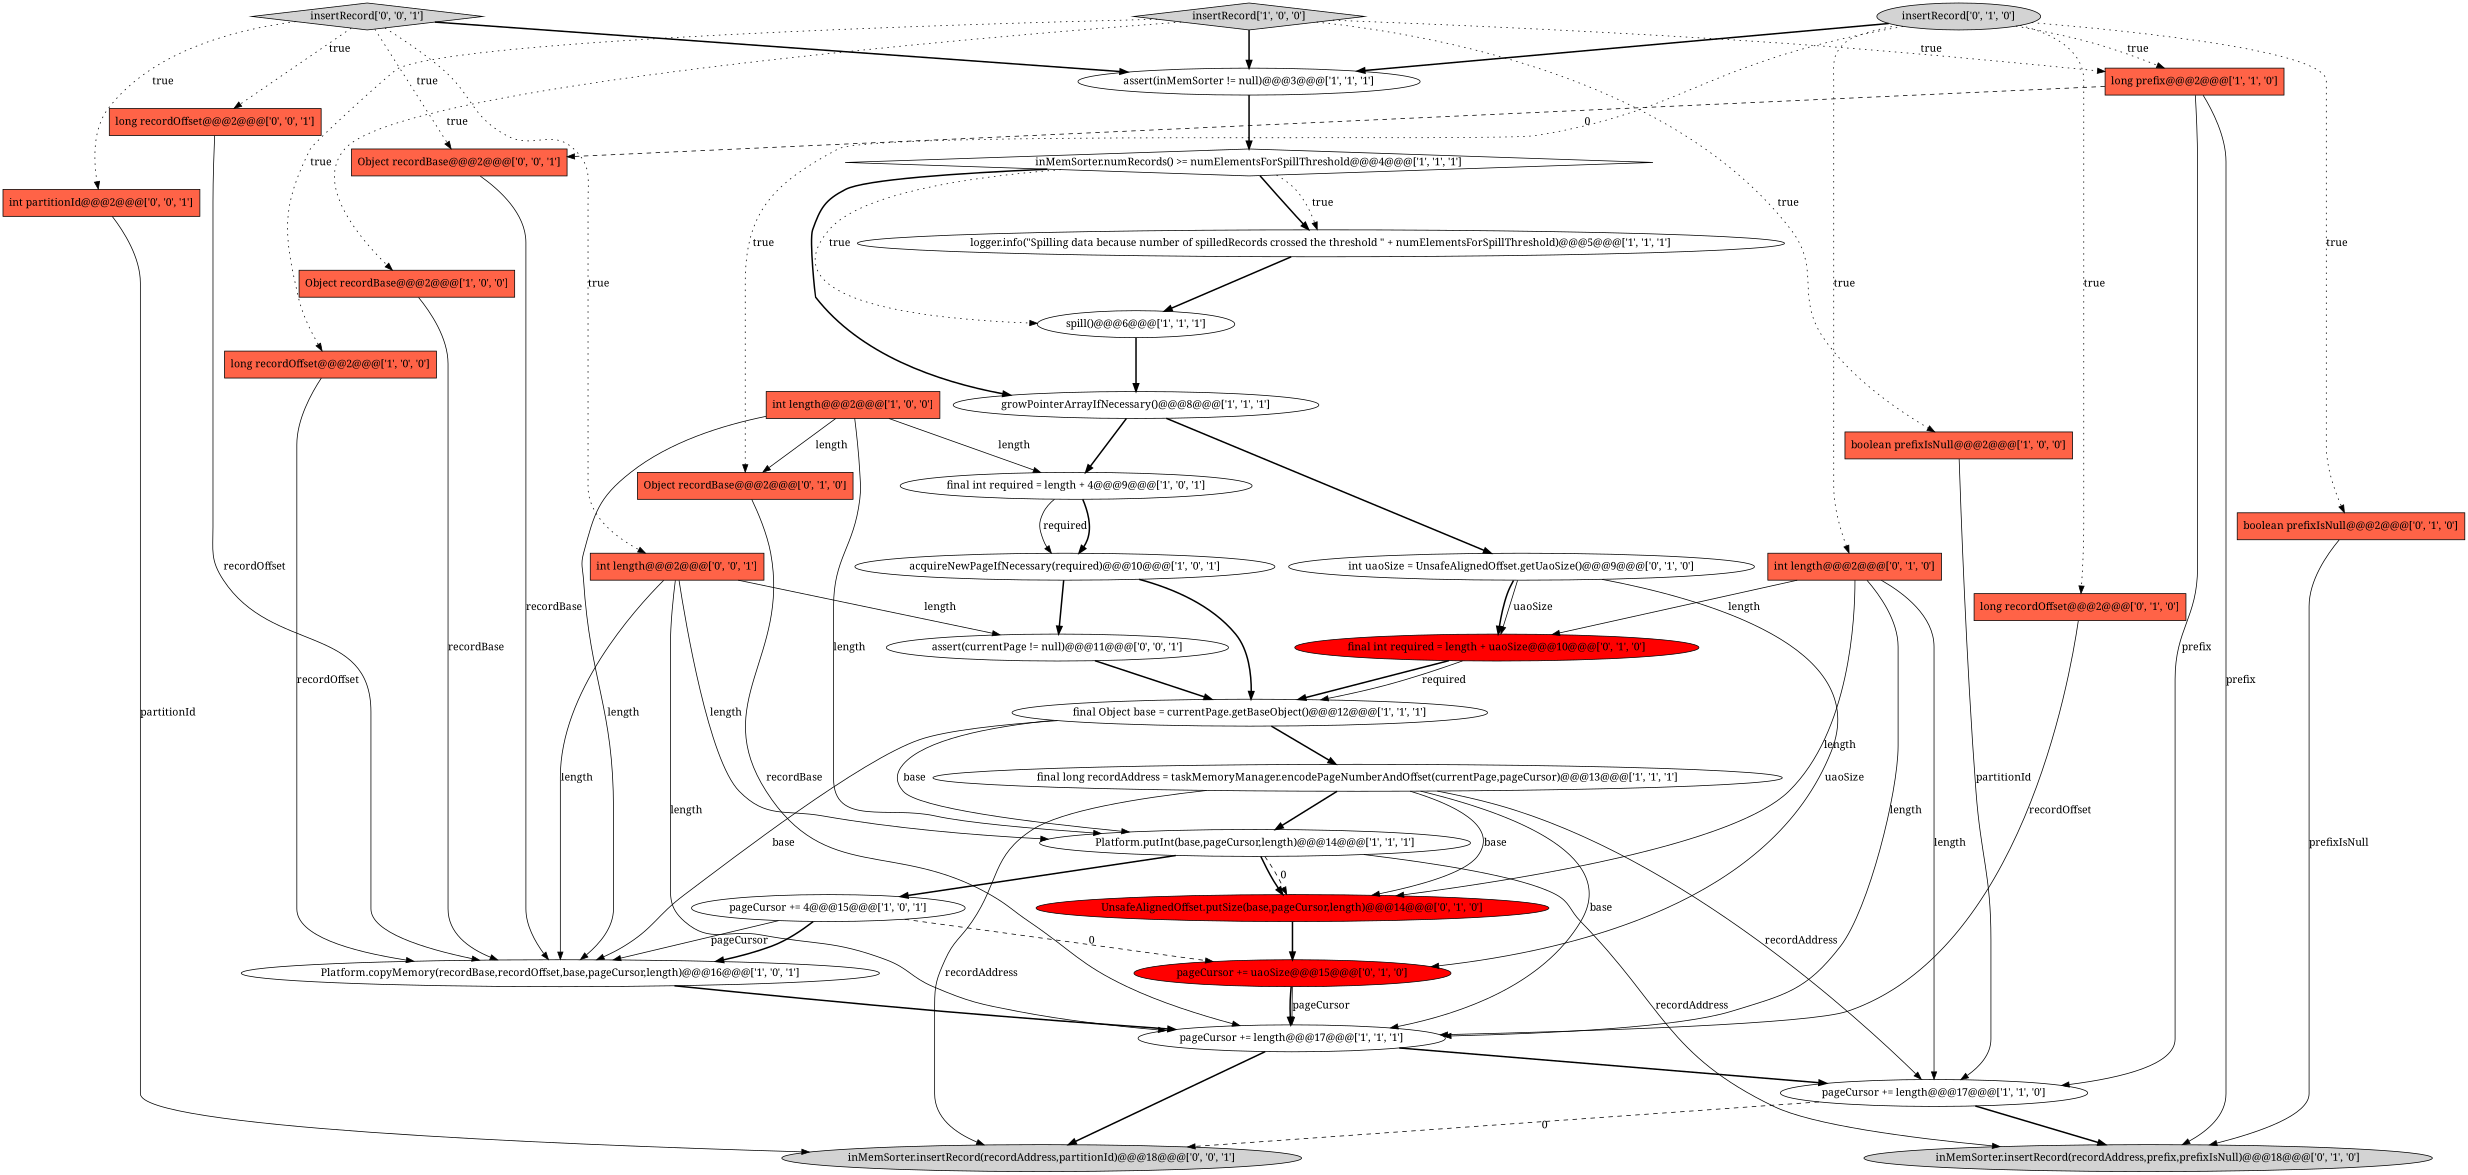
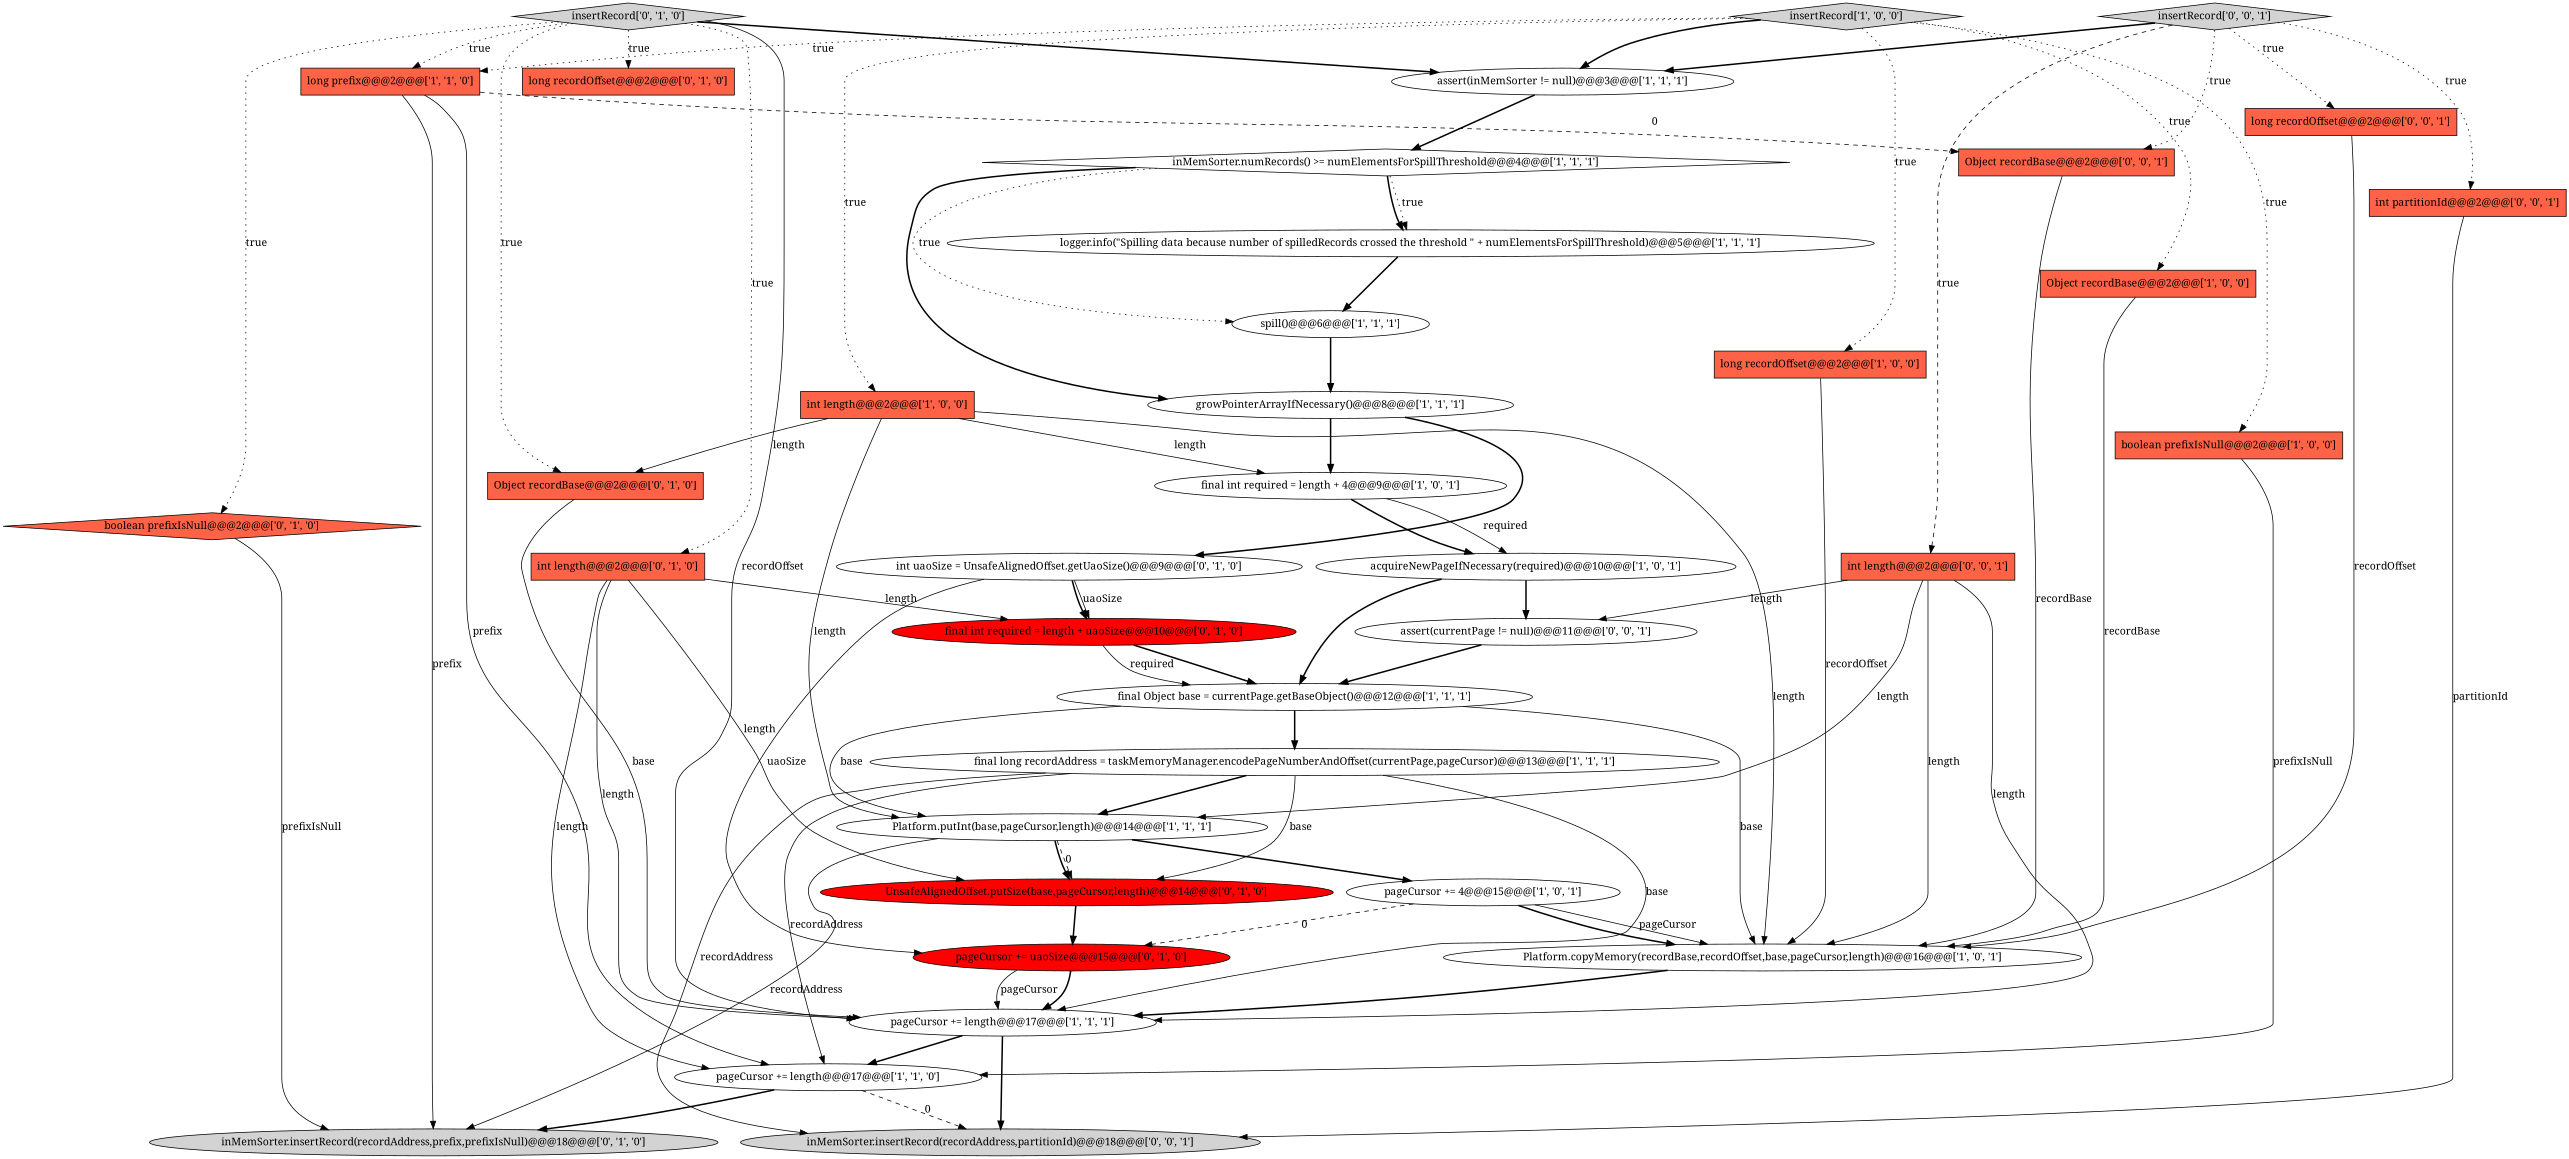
node "insertRecord['0', '1', '0']": shape ellipse -> diamond
edge "insertRecord['1', '0', '0']" -> "int length@@@2@@@['1', '0', '0']": added, label "true"
edge "insertRecord['0', '0', '1']" -> "int length@@@2@@@['0', '0', '1']": style dotted -> dashed
node "boolean prefixIsNull@@@2@@@['0', '1', '0']": shape box -> diamond
edge "Object recordBase@@@2@@@['0', '1', '0']" -> "pageCursor += length@@@17@@@['1', '1', '1']": label "recordBase" -> "base"
edge "boolean prefixIsNull@@@2@@@['1', '0', '0']" -> "pageCursor += length@@@17@@@['1', '1', '0']": label "partitionId" -> "prefixIsNull"
edge "long recordOffset@@@2@@@['0', '1', '0']" -> "pageCursor += length@@@17@@@['1', '1', '1']": now "insertRecord['0', '1', '0']" -> "pageCursor += length@@@17@@@['1', '1', '1']"
